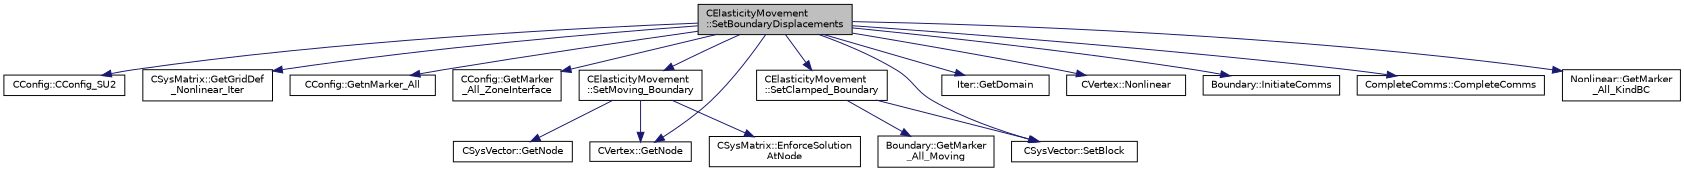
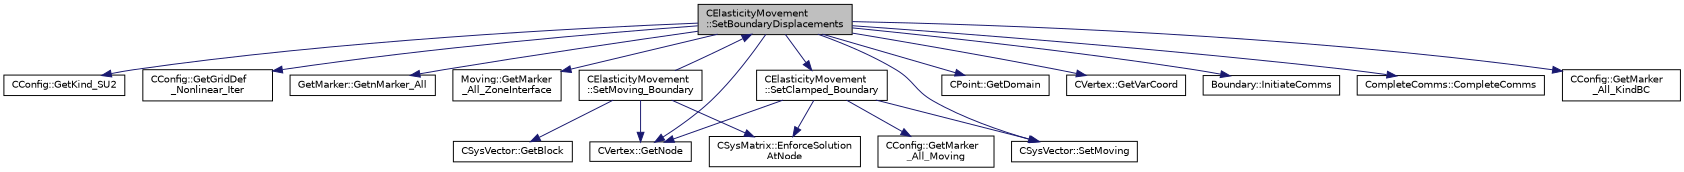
edge "CElasticityMovement ::SetBoundaryDisplacements" -> "CElasticityMovement ::SetMoving_Boundary": reversed
node "CConfig::CConfig_SU2": label "CConfig::CConfig_SU2" -> "CConfig::GetKind_SU2"
node "CSysMatrix::GetGridDef _Nonlinear_Iter": label "CSysMatrix::GetGridDef _Nonlinear_Iter" -> "CConfig::GetGridDef _Nonlinear_Iter"
node "CConfig::GetnMarker_All": label "CConfig::GetnMarker_All" -> "GetMarker::GetnMarker_All"
node "CConfig::GetMarker _All_ZoneInterface": label "CConfig::GetMarker _All_ZoneInterface" -> "Moving::GetMarker _All_ZoneInterface"
node "Iter::GetDomain": label "Iter::GetDomain" -> "CPoint::GetDomain"
node "CVertex::Nonlinear": label "CVertex::Nonlinear" -> "CVertex::GetVarCoord"
node "Nonlinear::GetMarker _All_KindBC": label "Nonlinear::GetMarker _All_KindBC" -> "CConfig::GetMarker _All_KindBC"
edge "CElasticityMovement ::SetClamped_Boundary" -> "CSysMatrix::EnforceSolution AtNode": added
edge "CElasticityMovement ::SetClamped_Boundary" -> "CVertex::GetNode": added
node "CSysVector::GetNode": label "CSysVector::GetNode" -> "CSysVector::GetBlock"
node "Boundary::GetMarker _All_Moving": label "Boundary::GetMarker _All_Moving" -> "CConfig::GetMarker _All_Moving"
node "CSysVector::SetBlock": label "CSysVector::SetBlock" -> "CSysVector::SetMoving"
